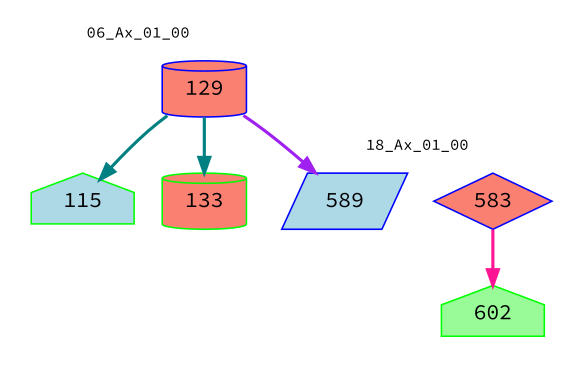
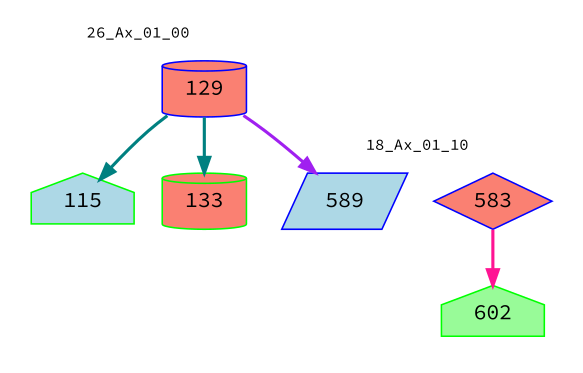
cluster "06_Ax_01_00": label "06_Ax_01_00" -> "26_Ax_01_00"
cluster "18_Ax_01_00": label "18_Ax_01_00" -> "18_Ax_01_10"
